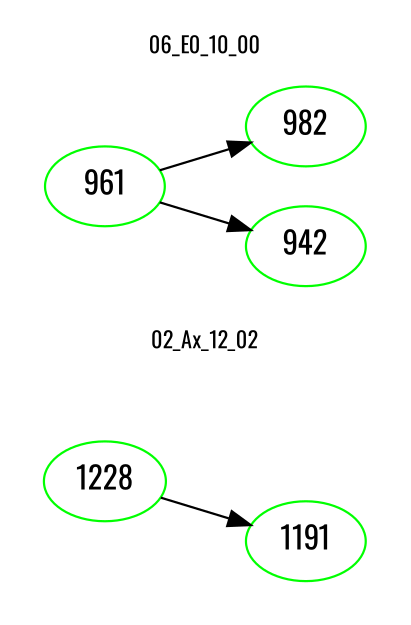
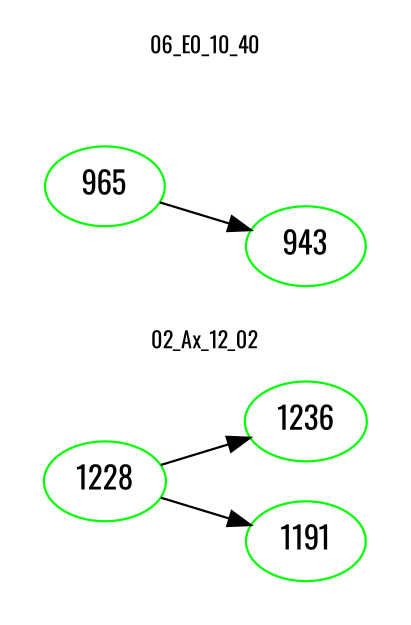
cluster "06_E0_10_00": label "06_E0_10_00" -> "06_E0_10_40"
node "982": removed
node "961": label "961" -> "965"
node "942": label "942" -> "943"
node "1236": added
